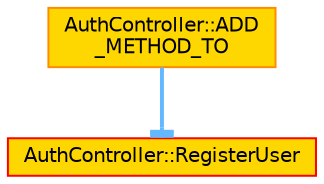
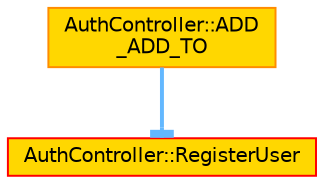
node "AuthController::ADD _METHOD_TO": label "AuthController::ADD _METHOD_TO" -> "AuthController::ADD _ADD_TO"
